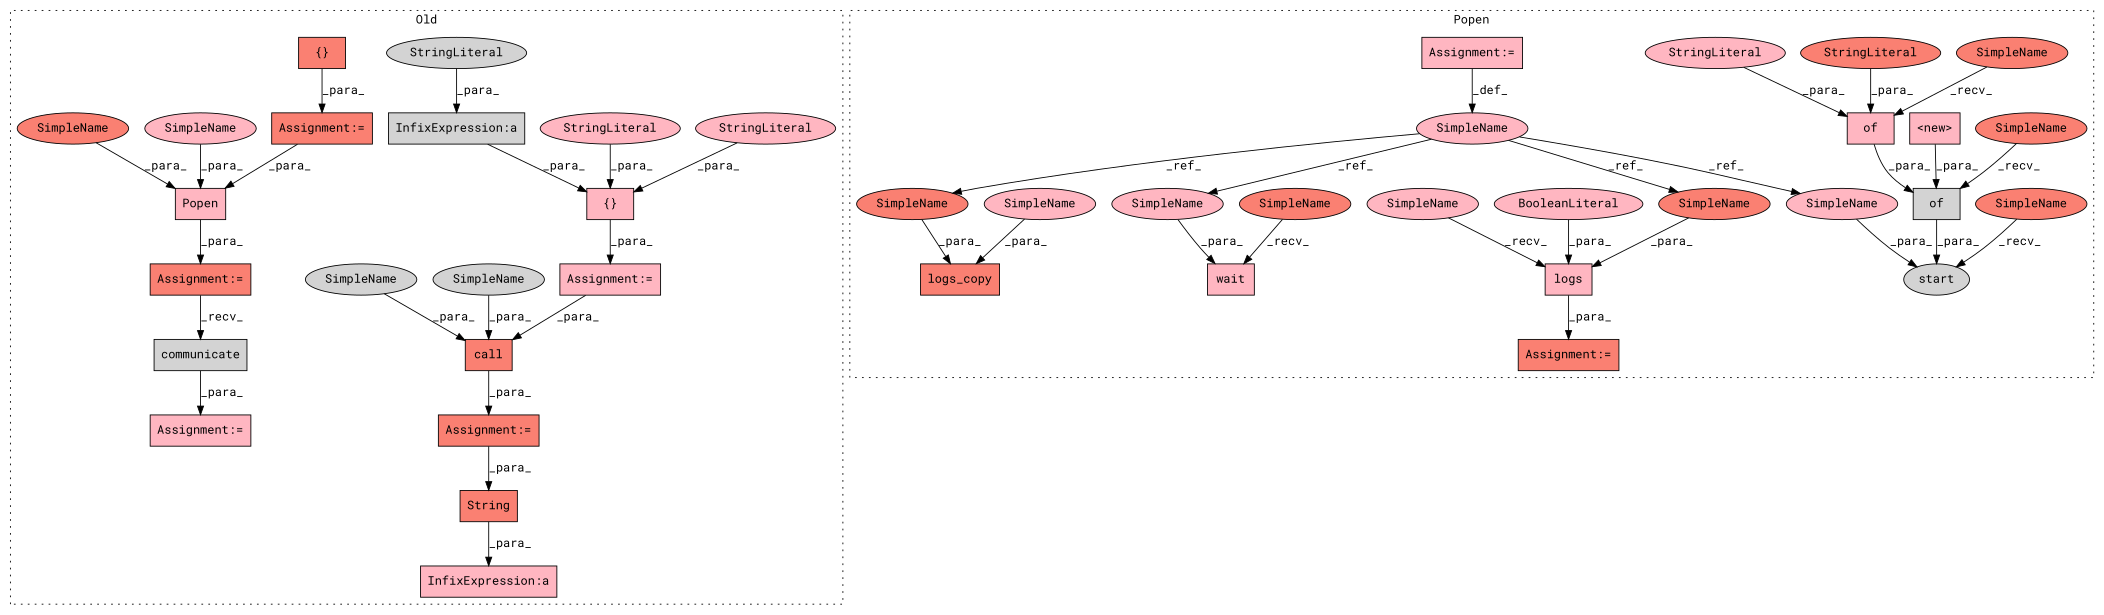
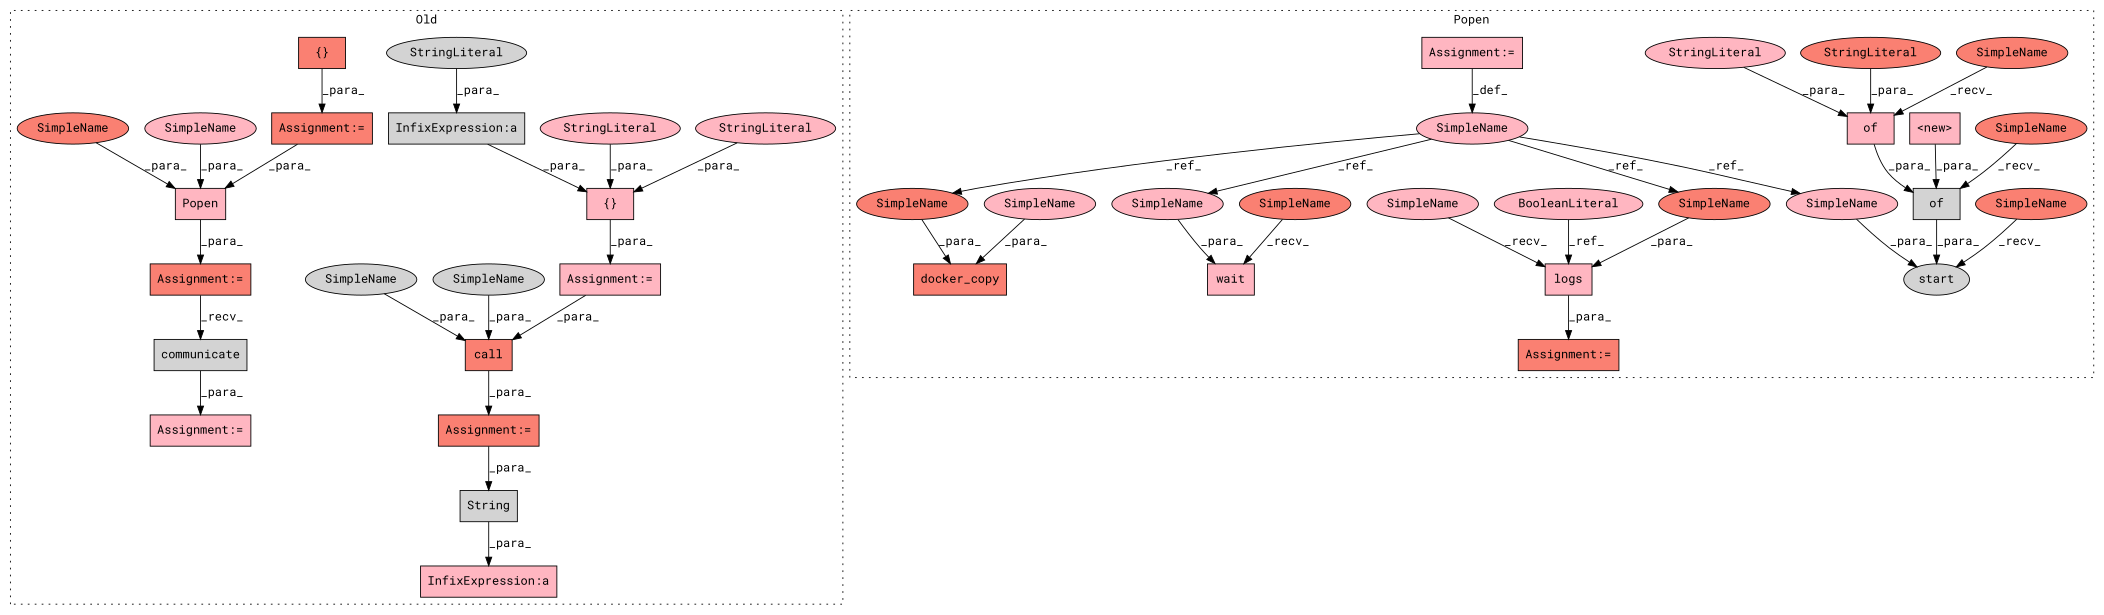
edge "BooleanLiteral" -> "logs": label "_para_" -> "_ref_"
node "logs_copy": label "logs_copy" -> "docker_copy"
node "String": fillcolor salmon -> lightgrey
